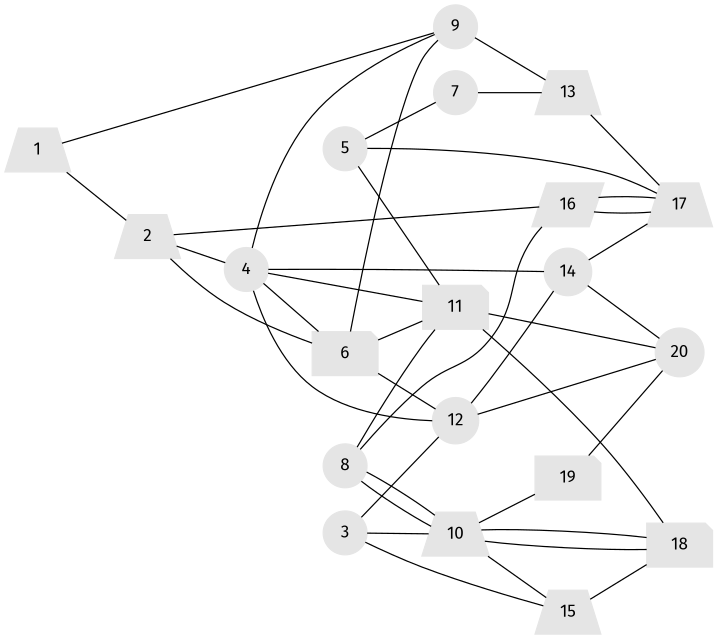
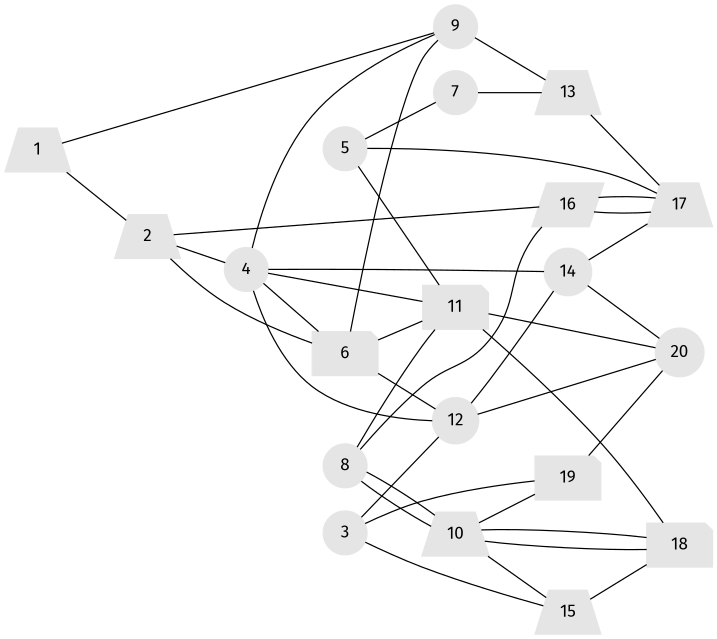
edge "3" -- "10": now "3" -- "19"
